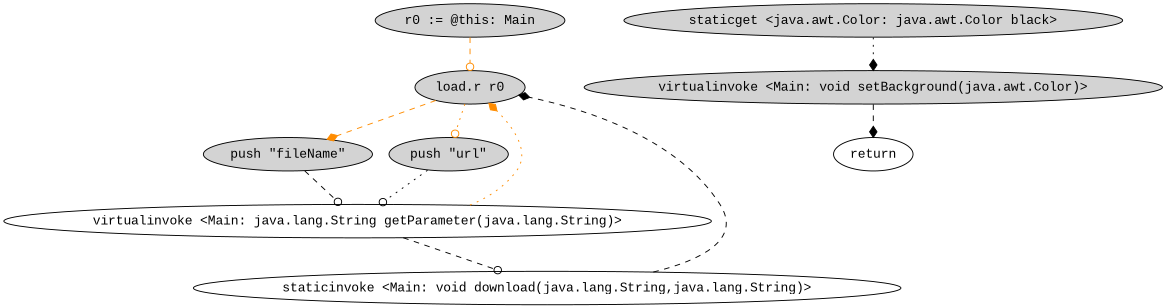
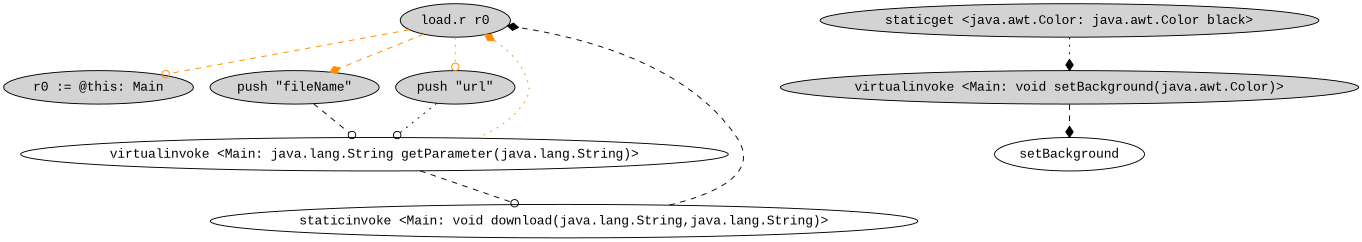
edge "r0 := @this: Main" -> "load.r r0": reversed
node "return": label "return" -> "setBackground"
